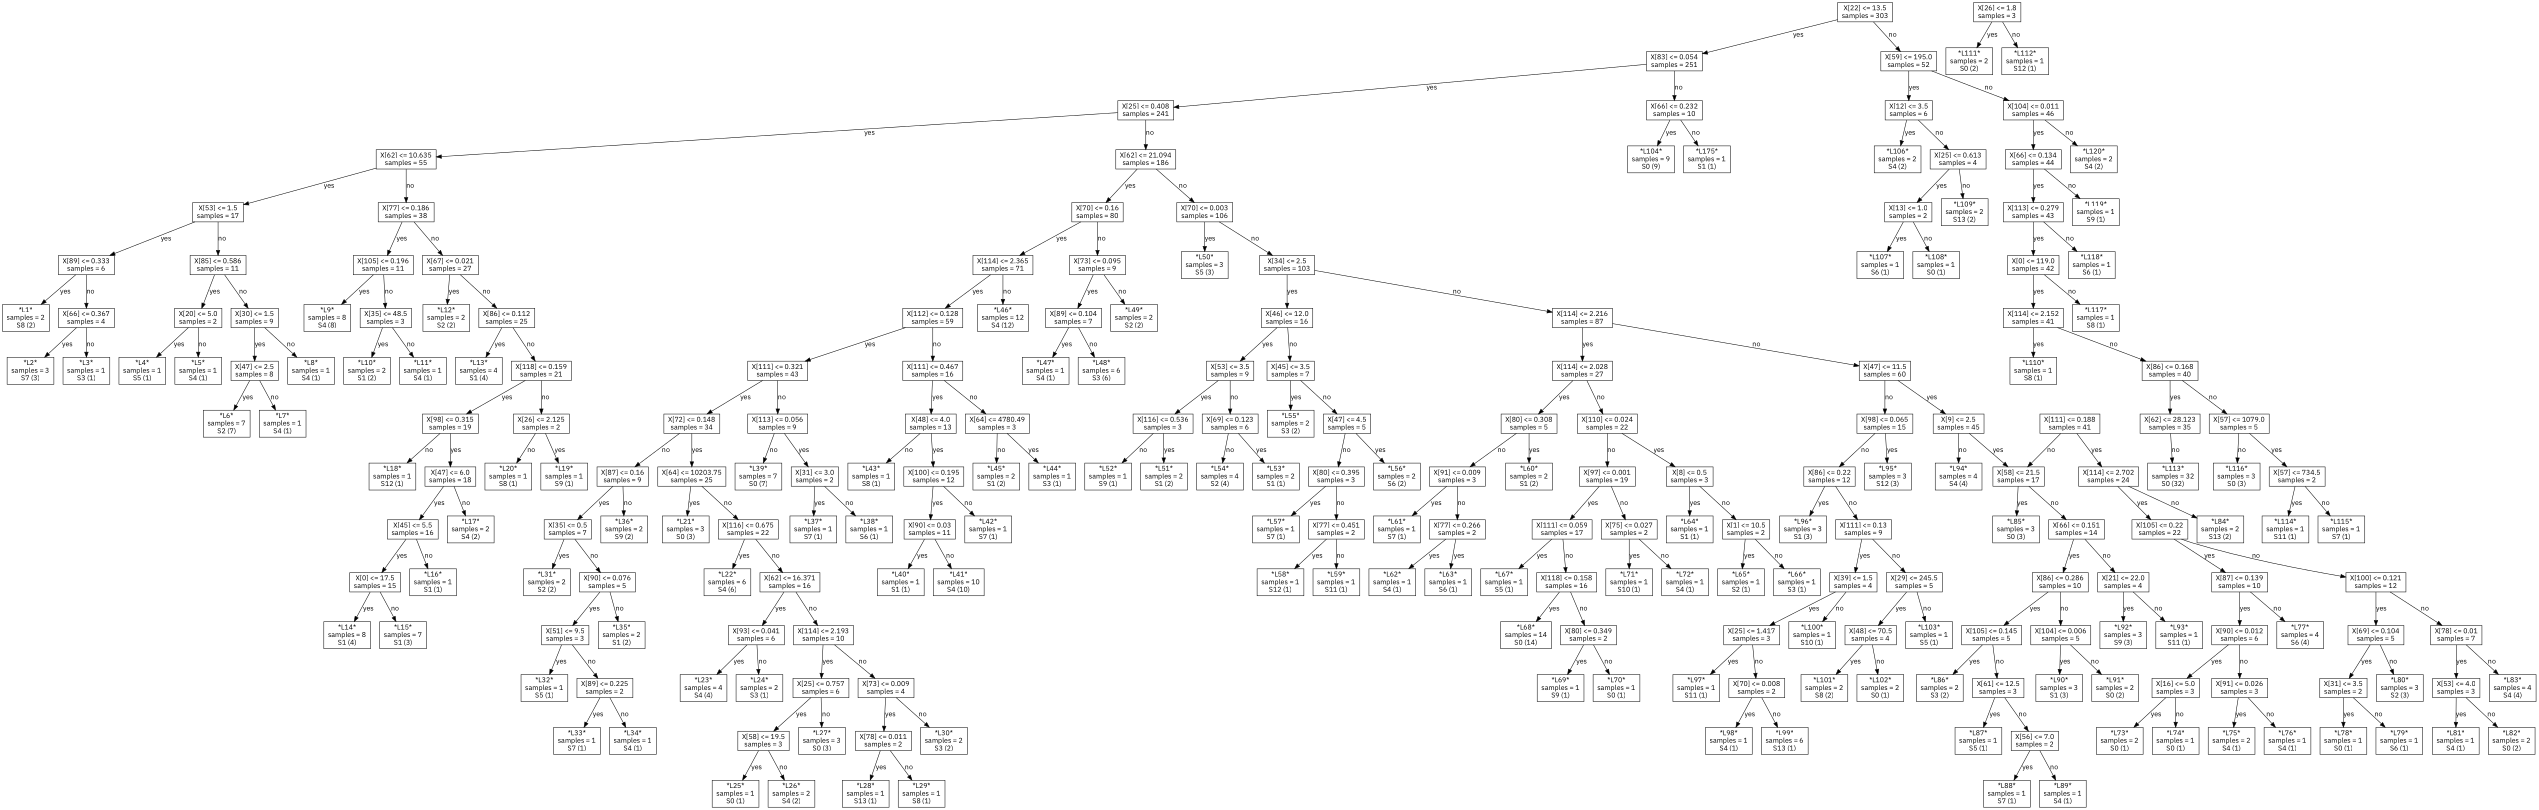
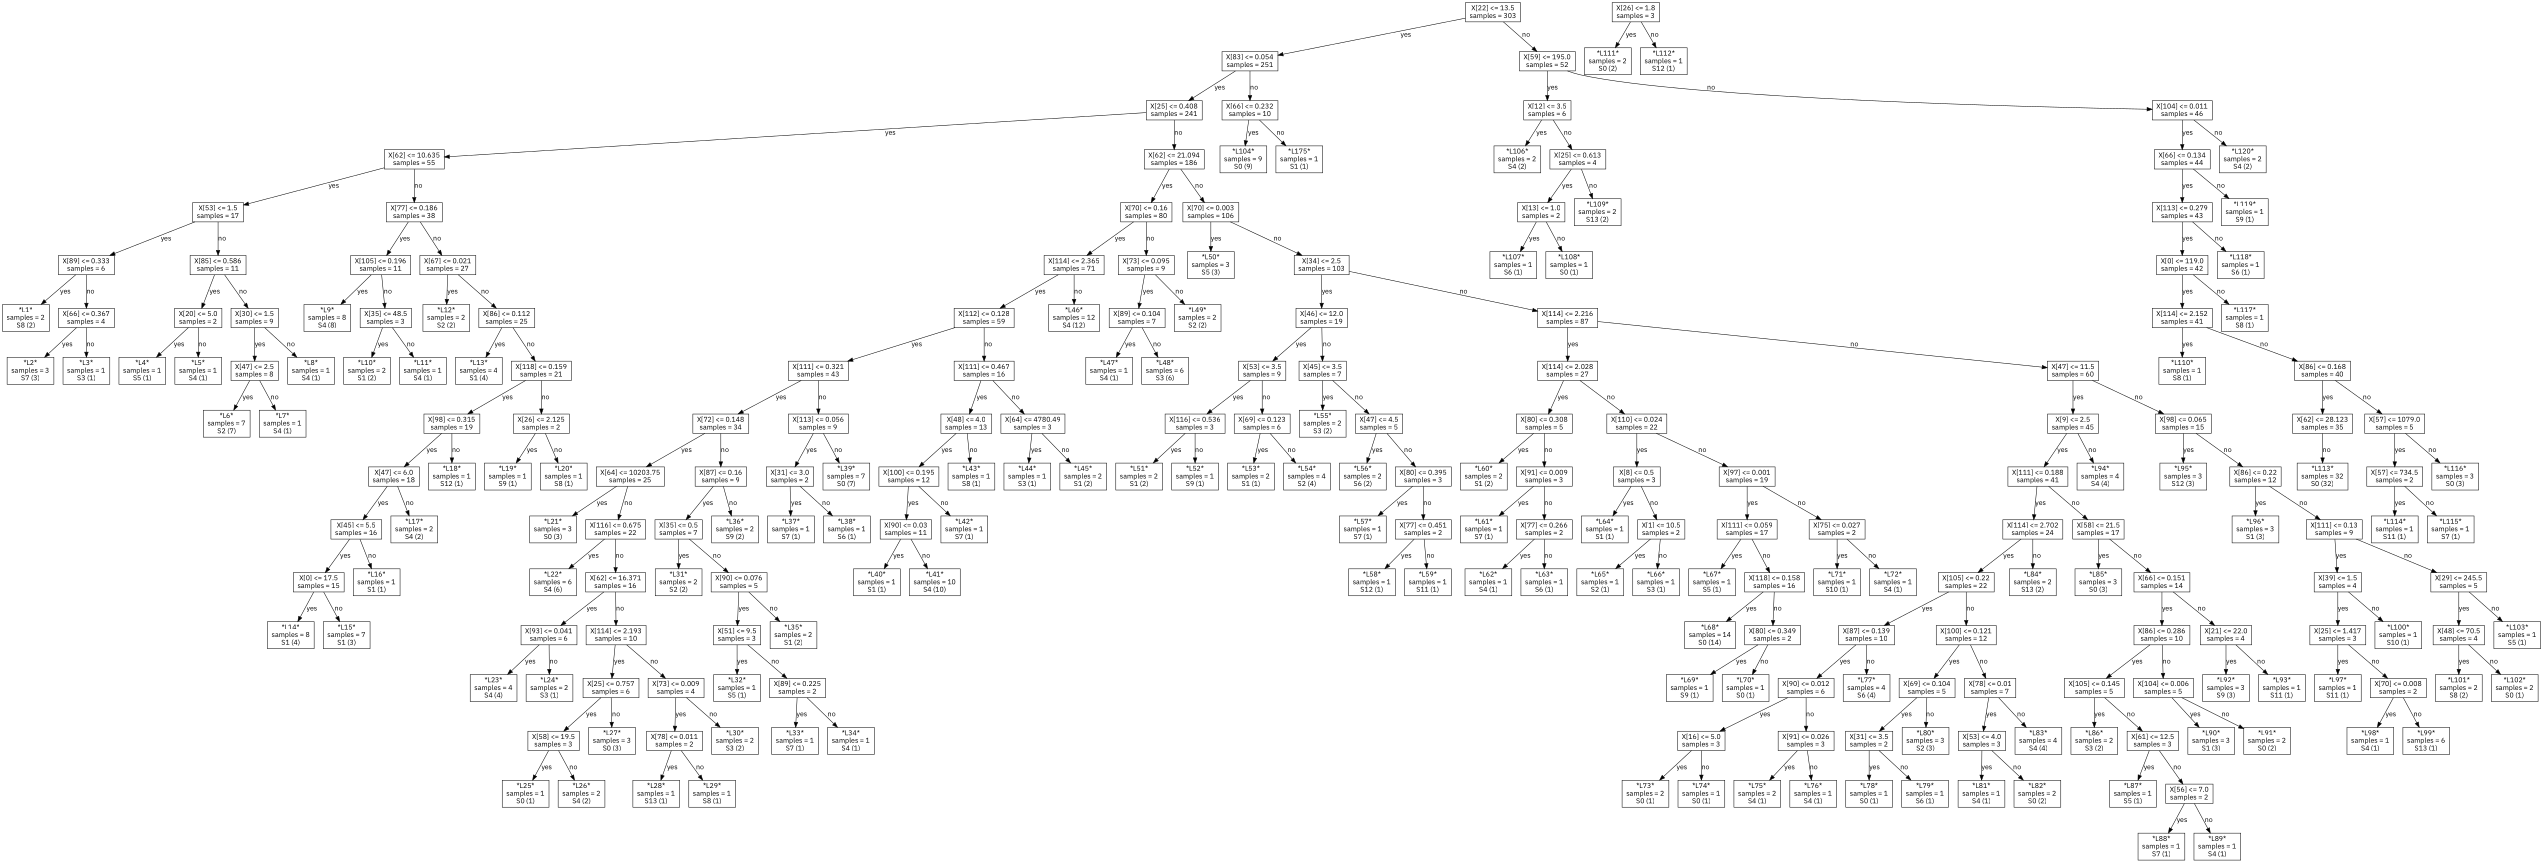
node "X[46] <= 12.0 samples = 16": label "X[46] <= 12.0 samples = 16" -> "X[46] <= 12.0 samples = 19"
edge "X[9] <= 2.5 samples = 45" -> "X[58] <= 21.5 samples = 17": now "X[9] <= 2.5 samples = 45" -> "X[111] <= 0.188 samples = 41"
edge "X[77] <= 0.266 samples = 2" -> "*L63* samples = 1 S6 (1)": label "yes" -> "no"
